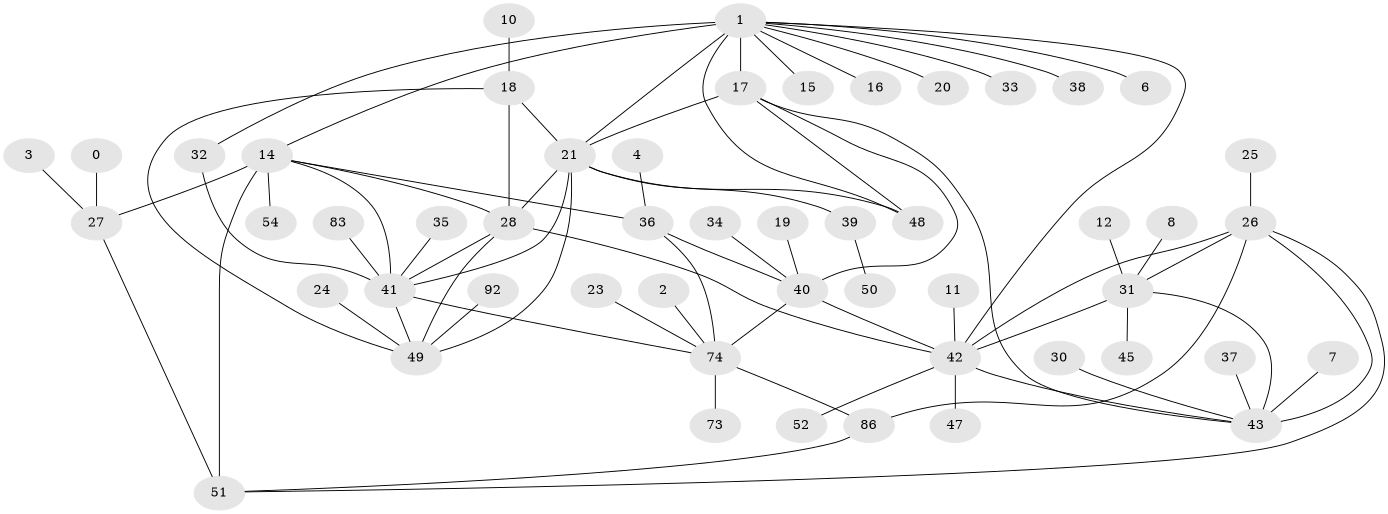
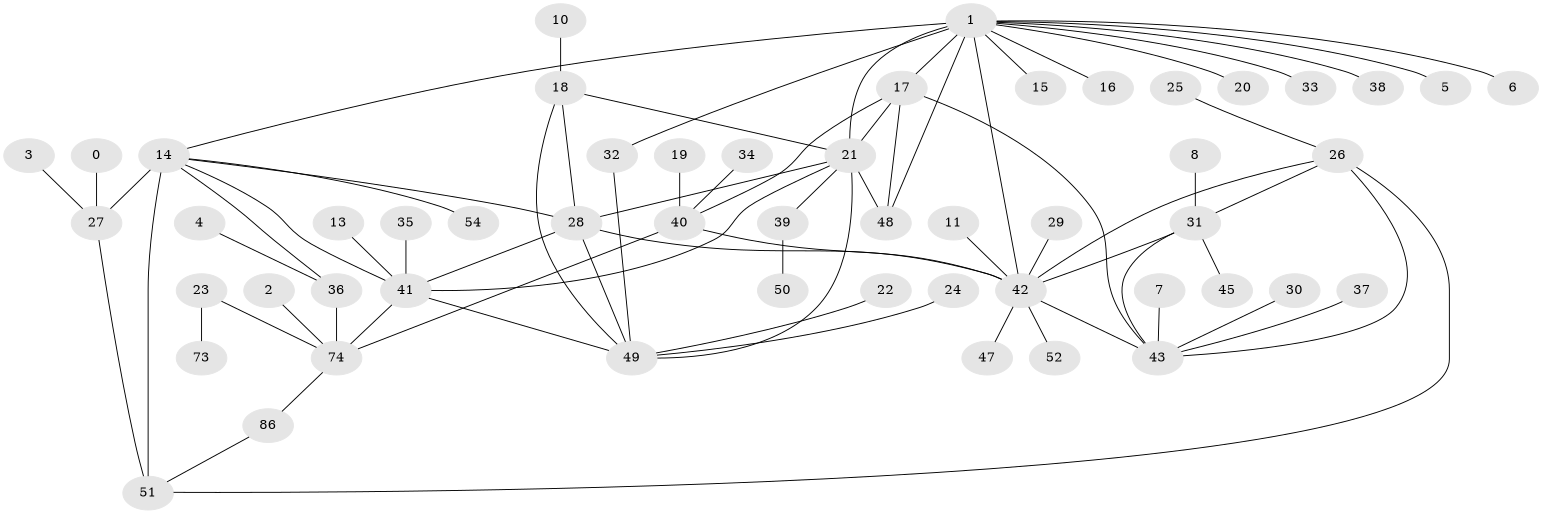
node "5": added
node "83": label "83" -> "13"
node "29": added
node "12": removed
edge "32" -- "41": now "32" -- "49"
edge "36" -- "40": removed
node "92": label "92" -> "22"
edge "74" -- "73": now "23" -- "73"
edge "26" -- "86": removed
